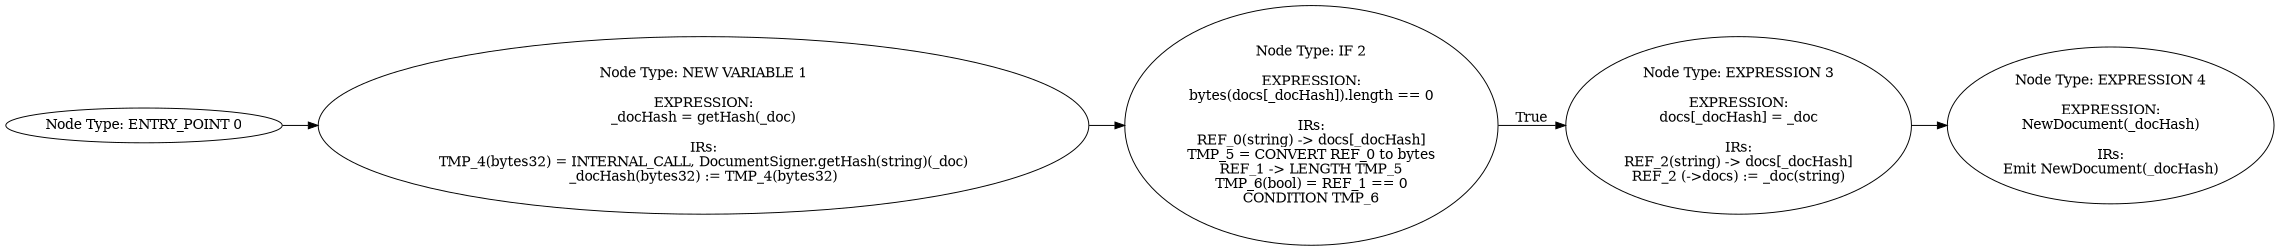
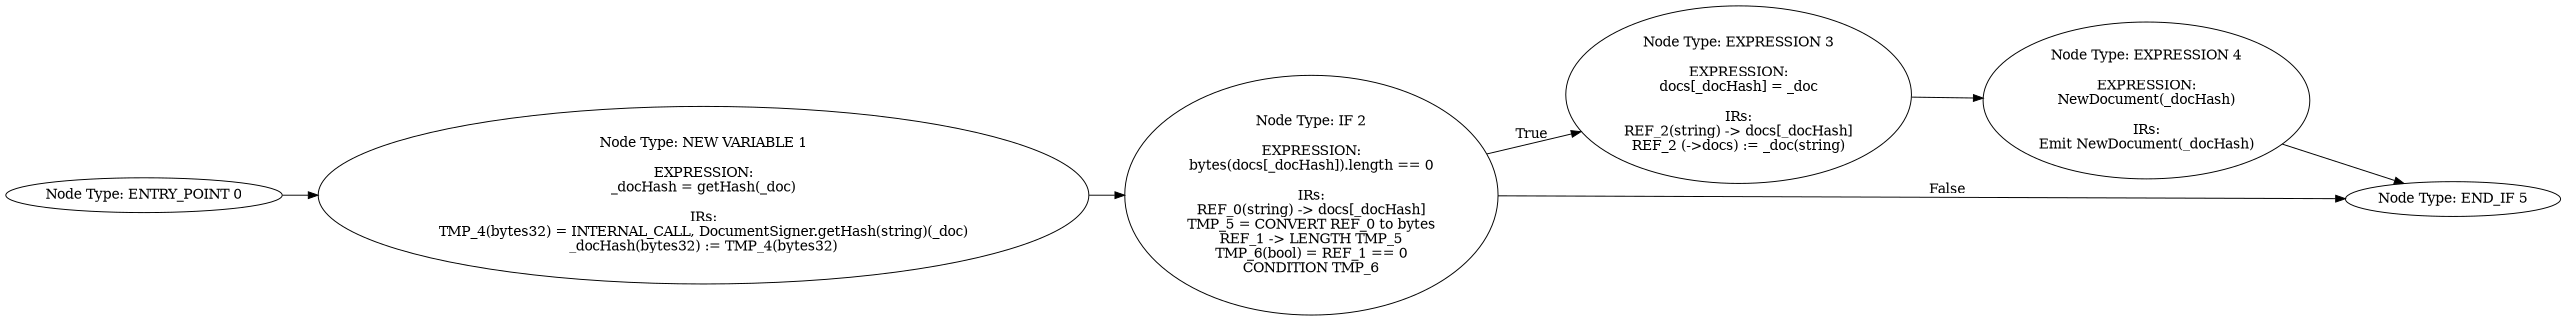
node "Node Type: END_IF 5": added
